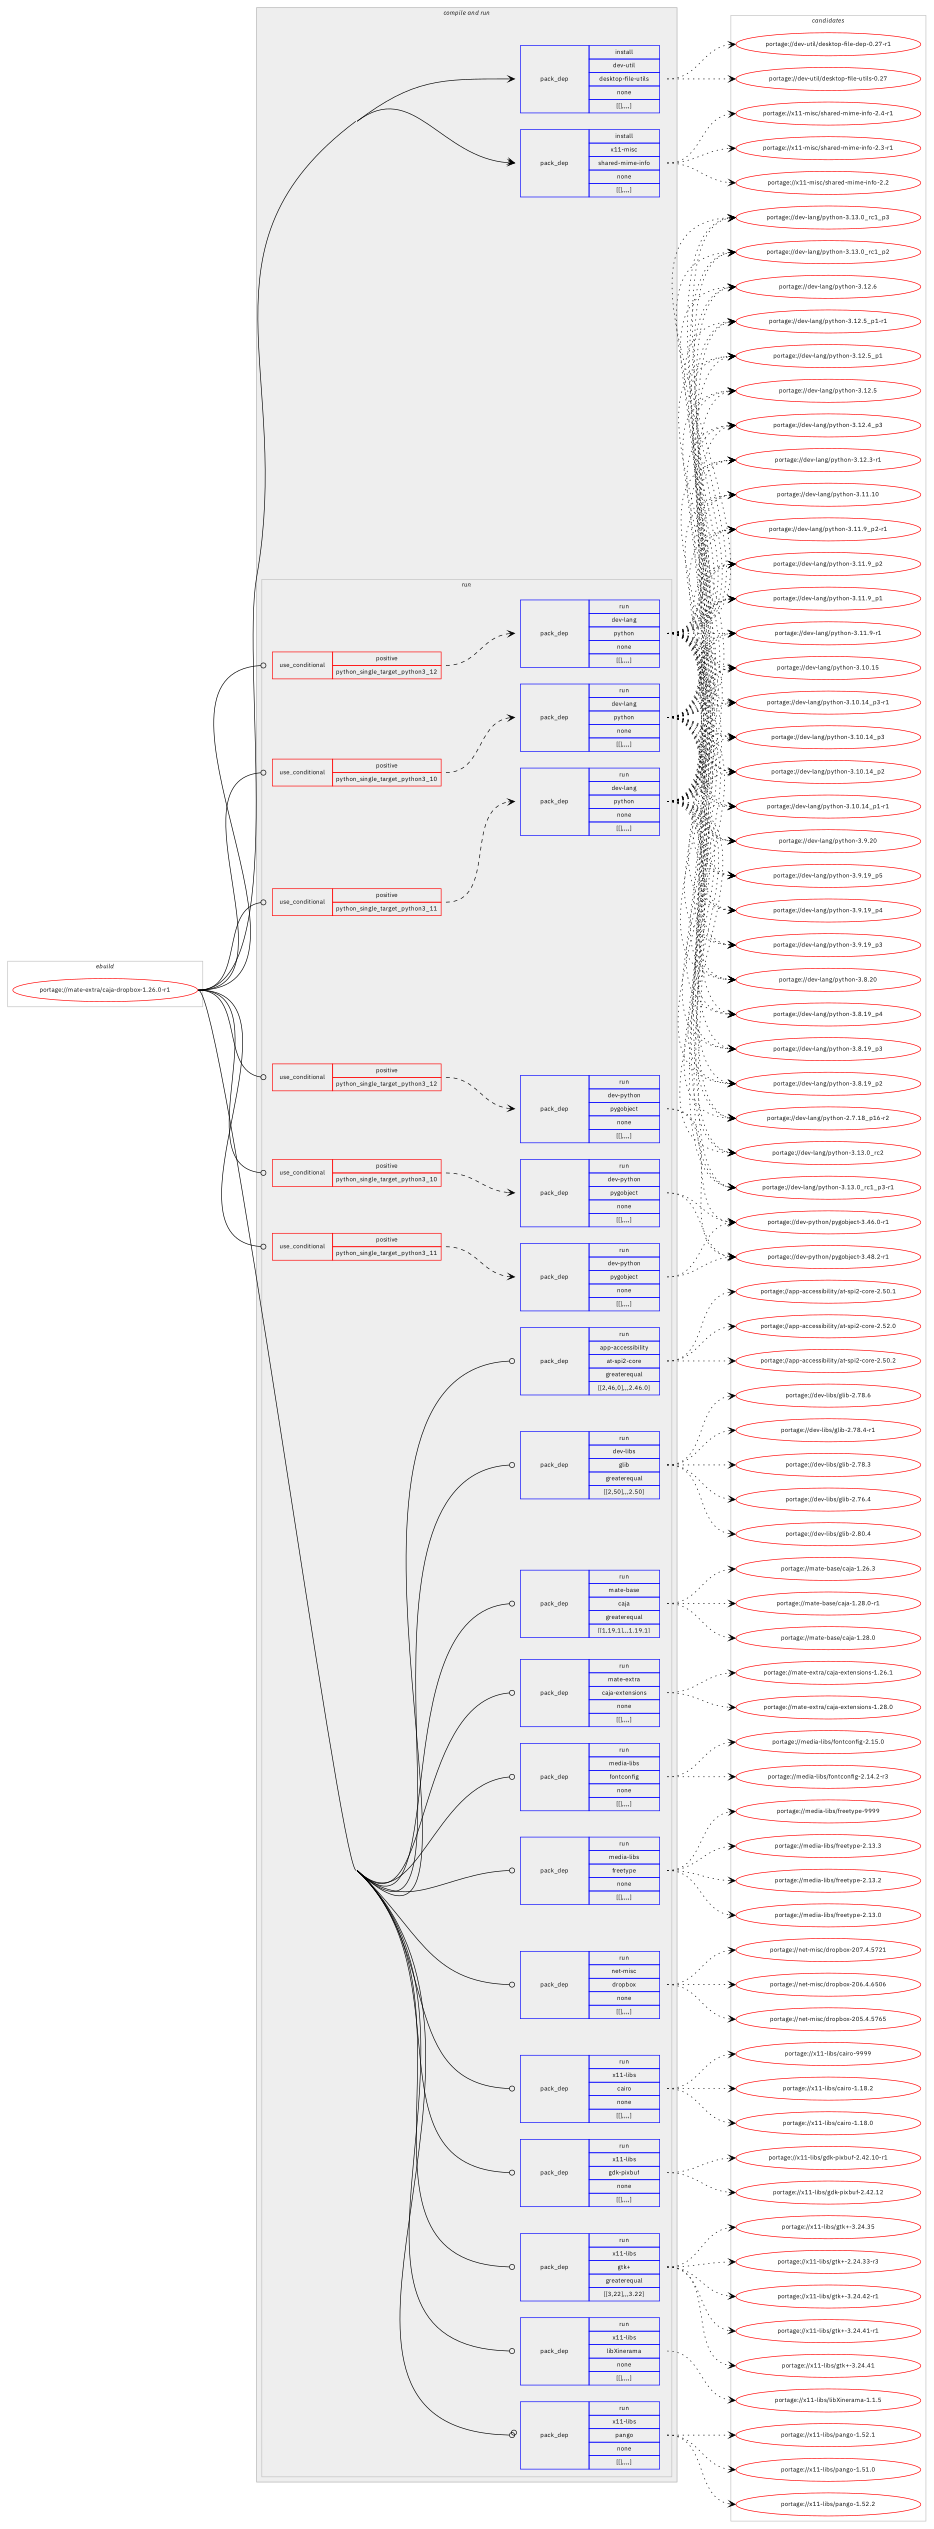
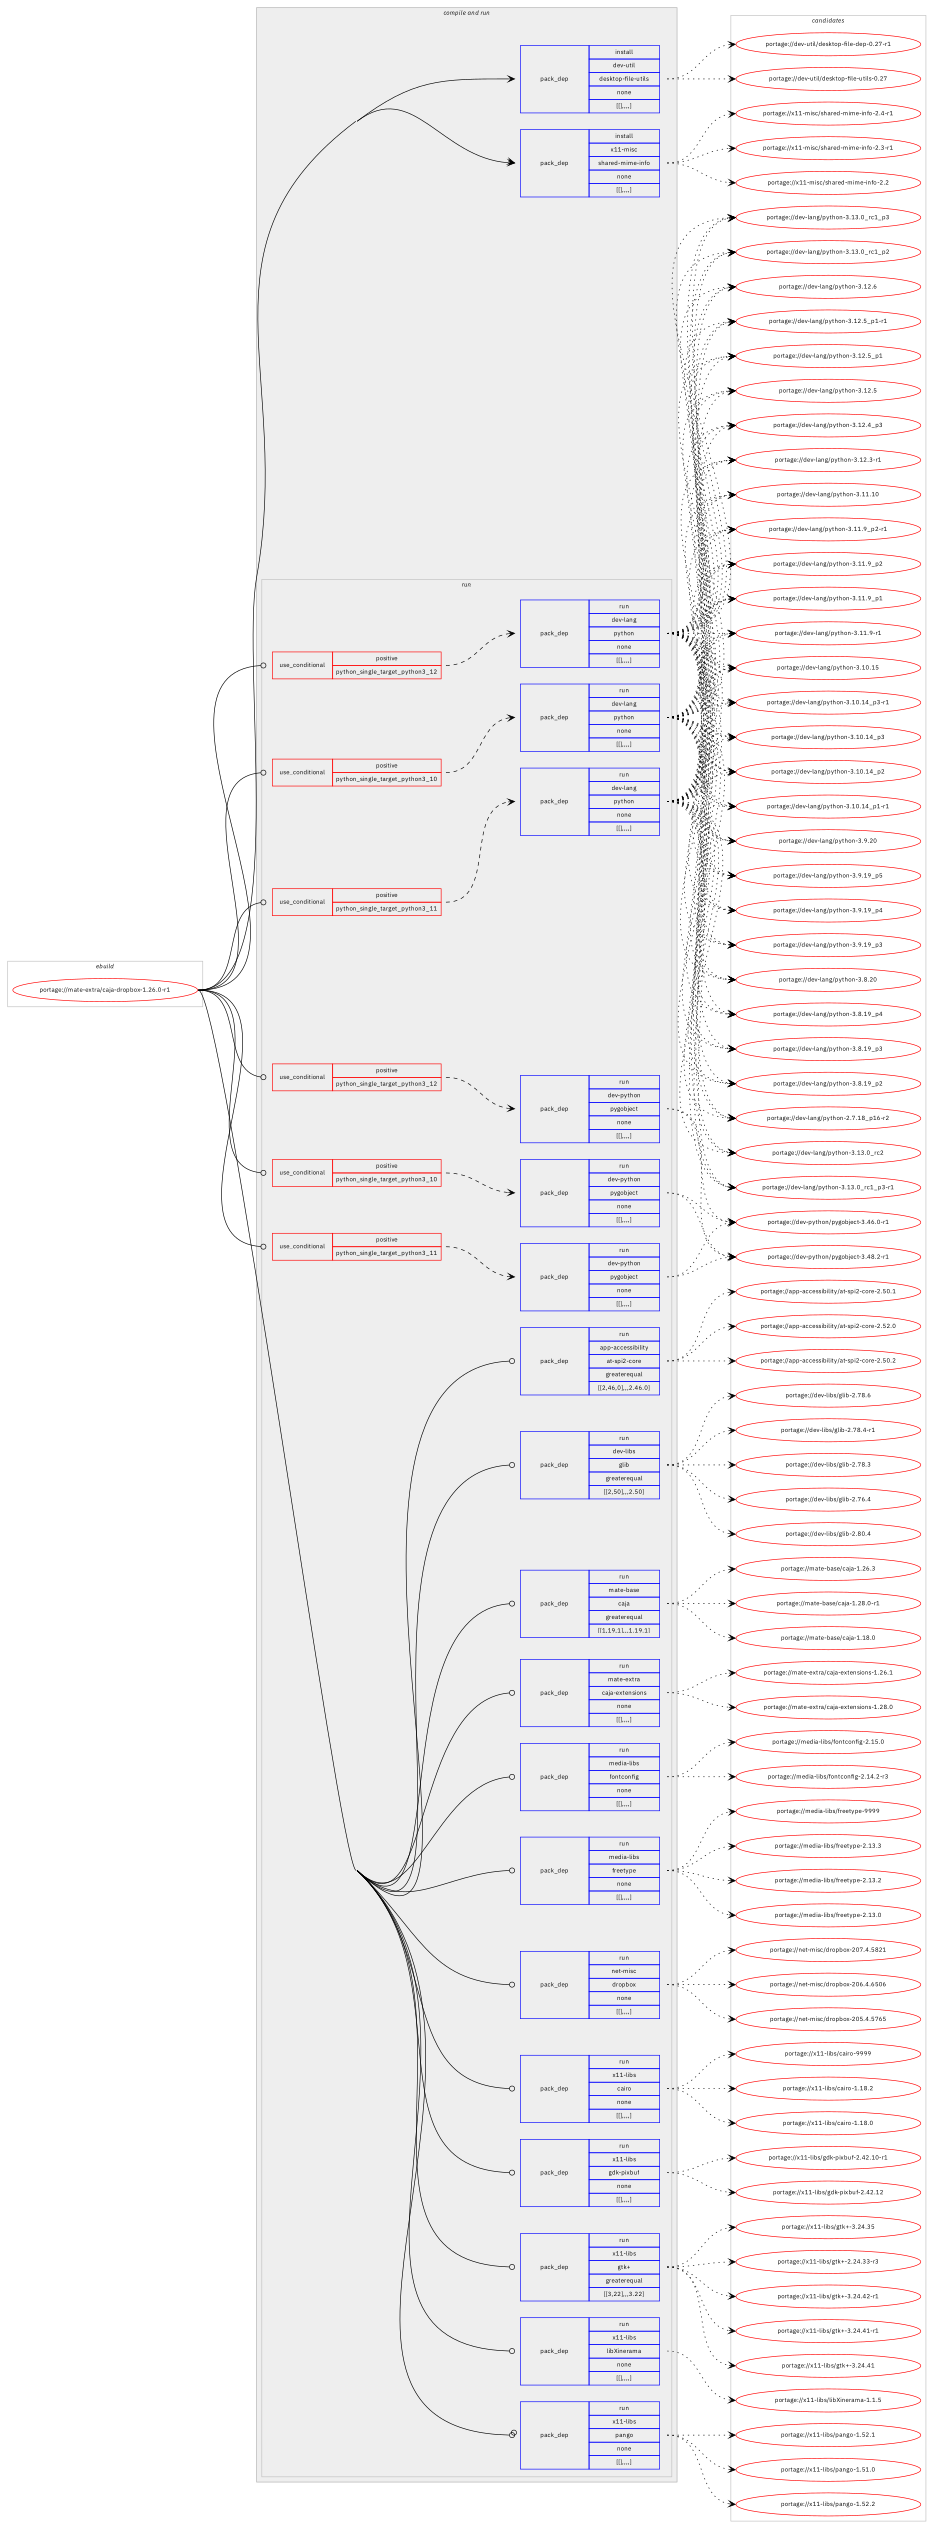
node "portage://mate-base/caja-1.28.0": label "portage://mate-base/caja-1.28.0" -> "portage://mate-base/caja-1.18.0"
node "portage://net-misc/dropbox-207.4.5721": label "portage://net-misc/dropbox-207.4.5721" -> "portage://net-misc/dropbox-207.4.5821"
